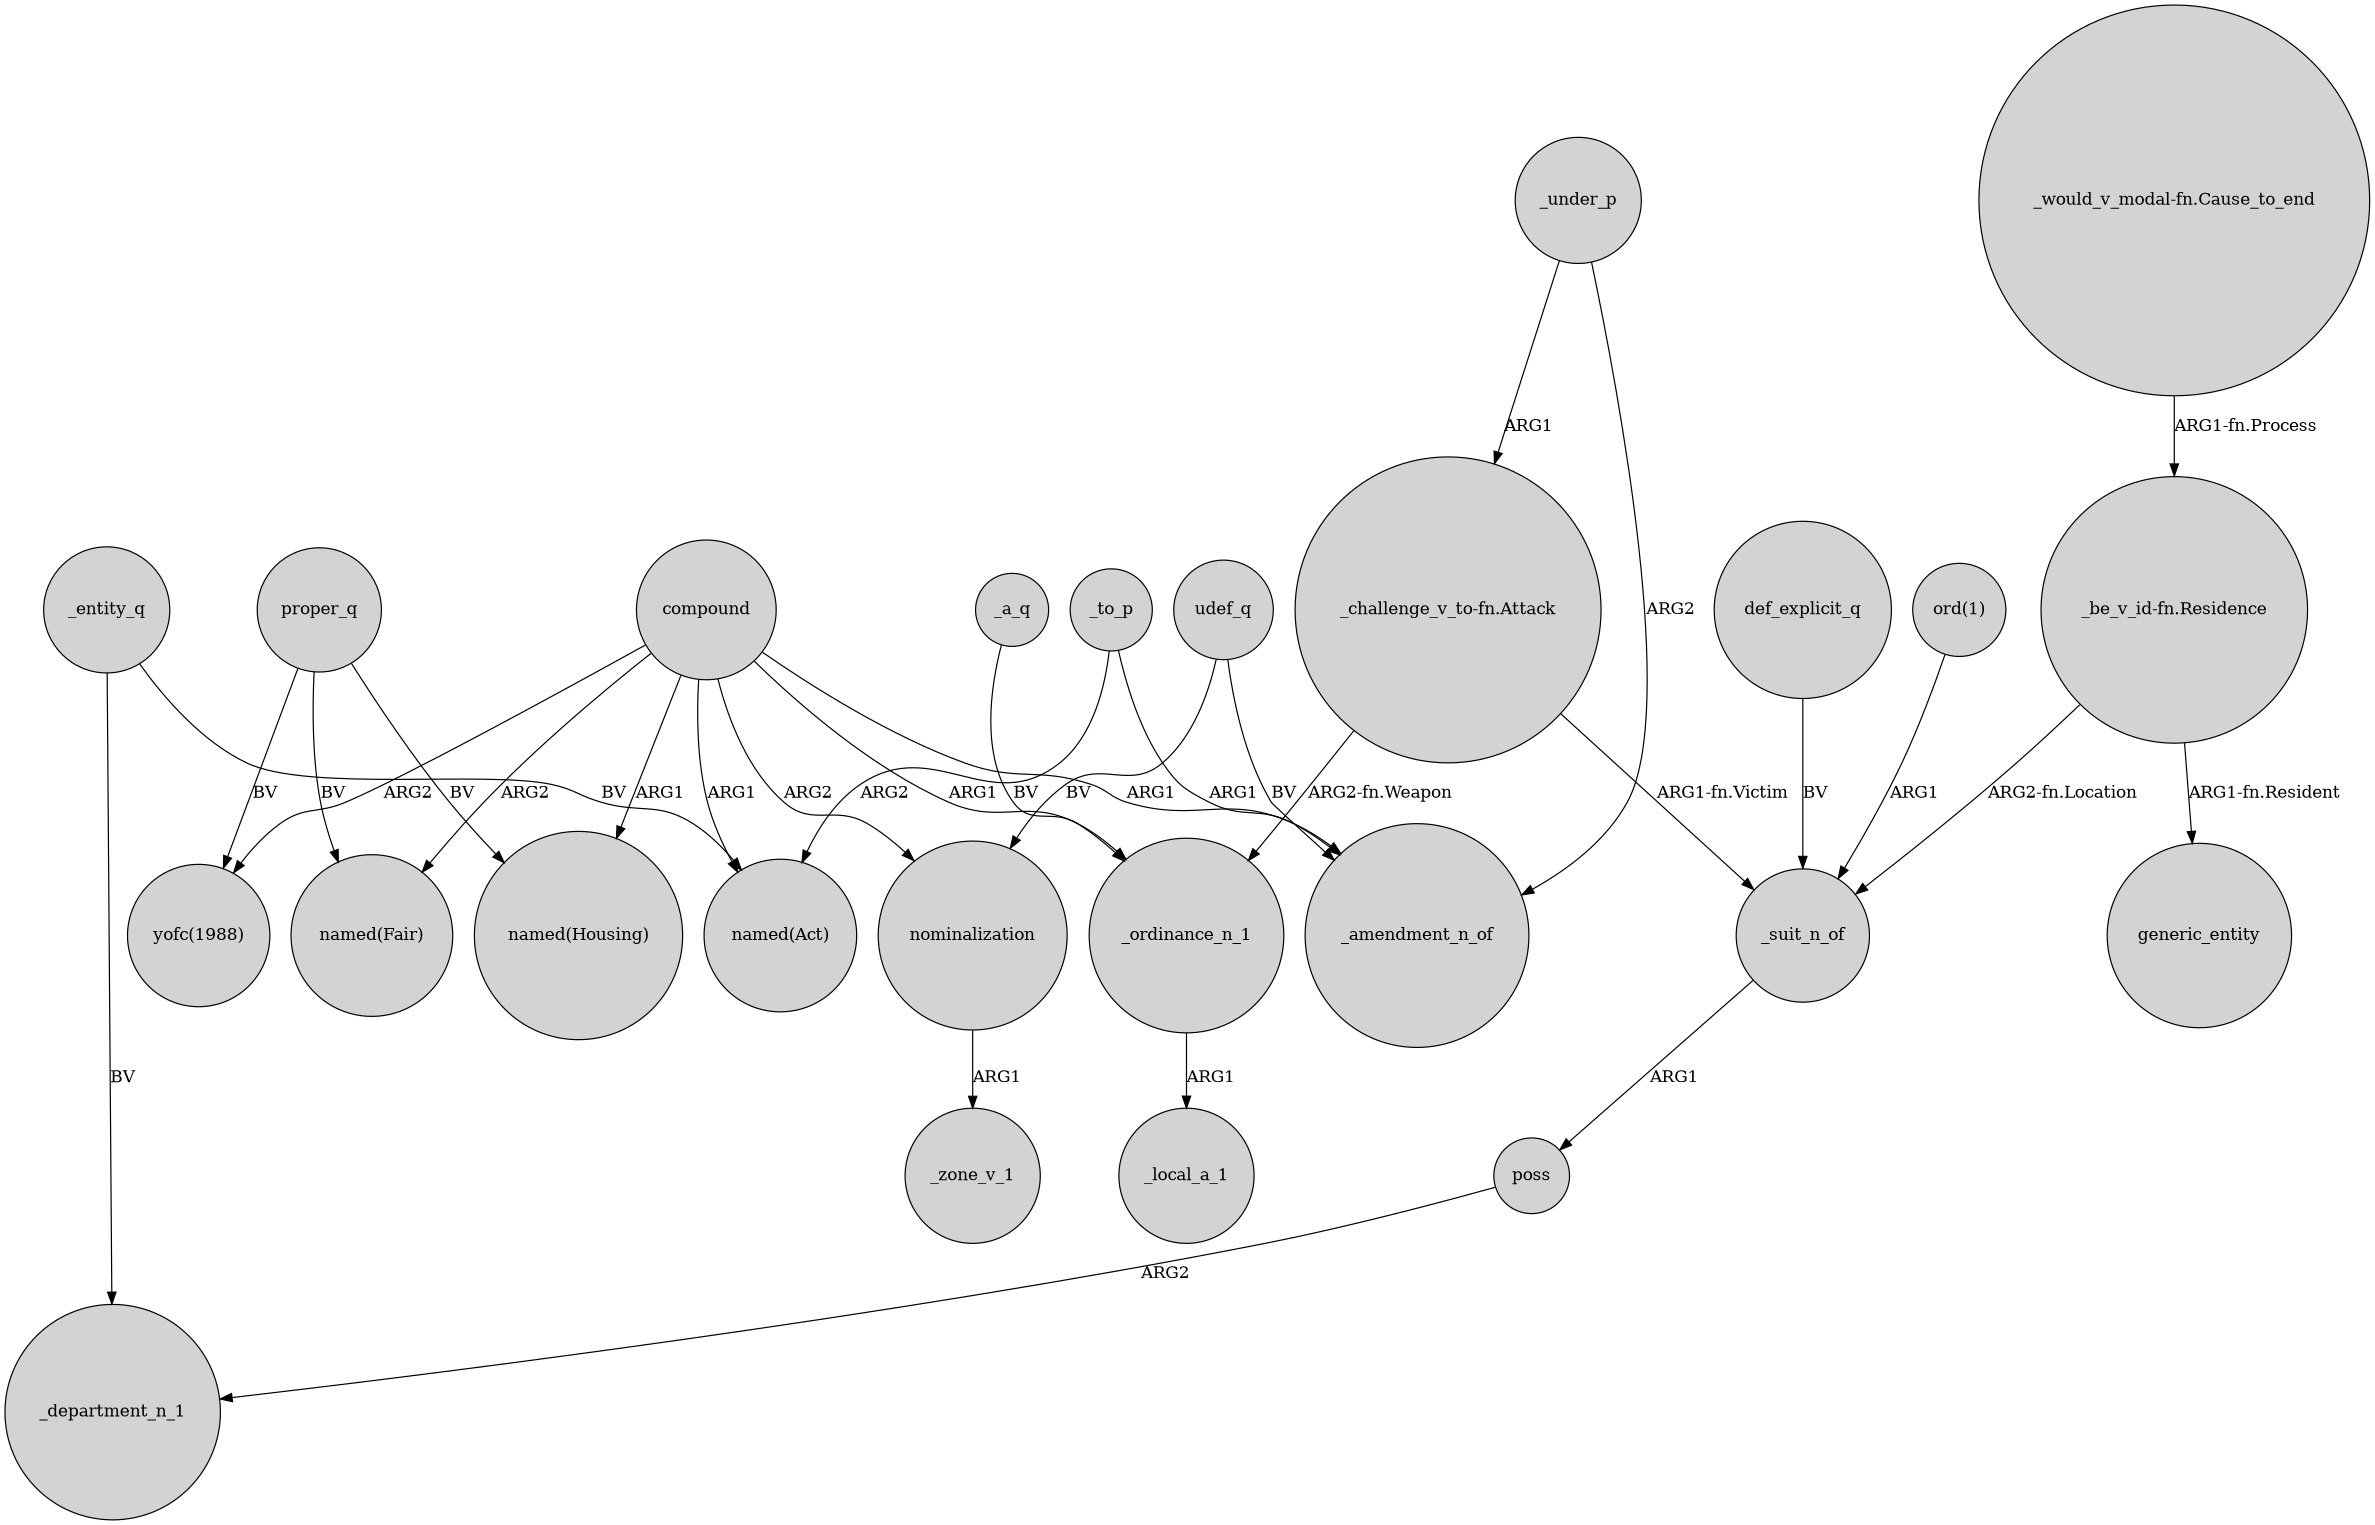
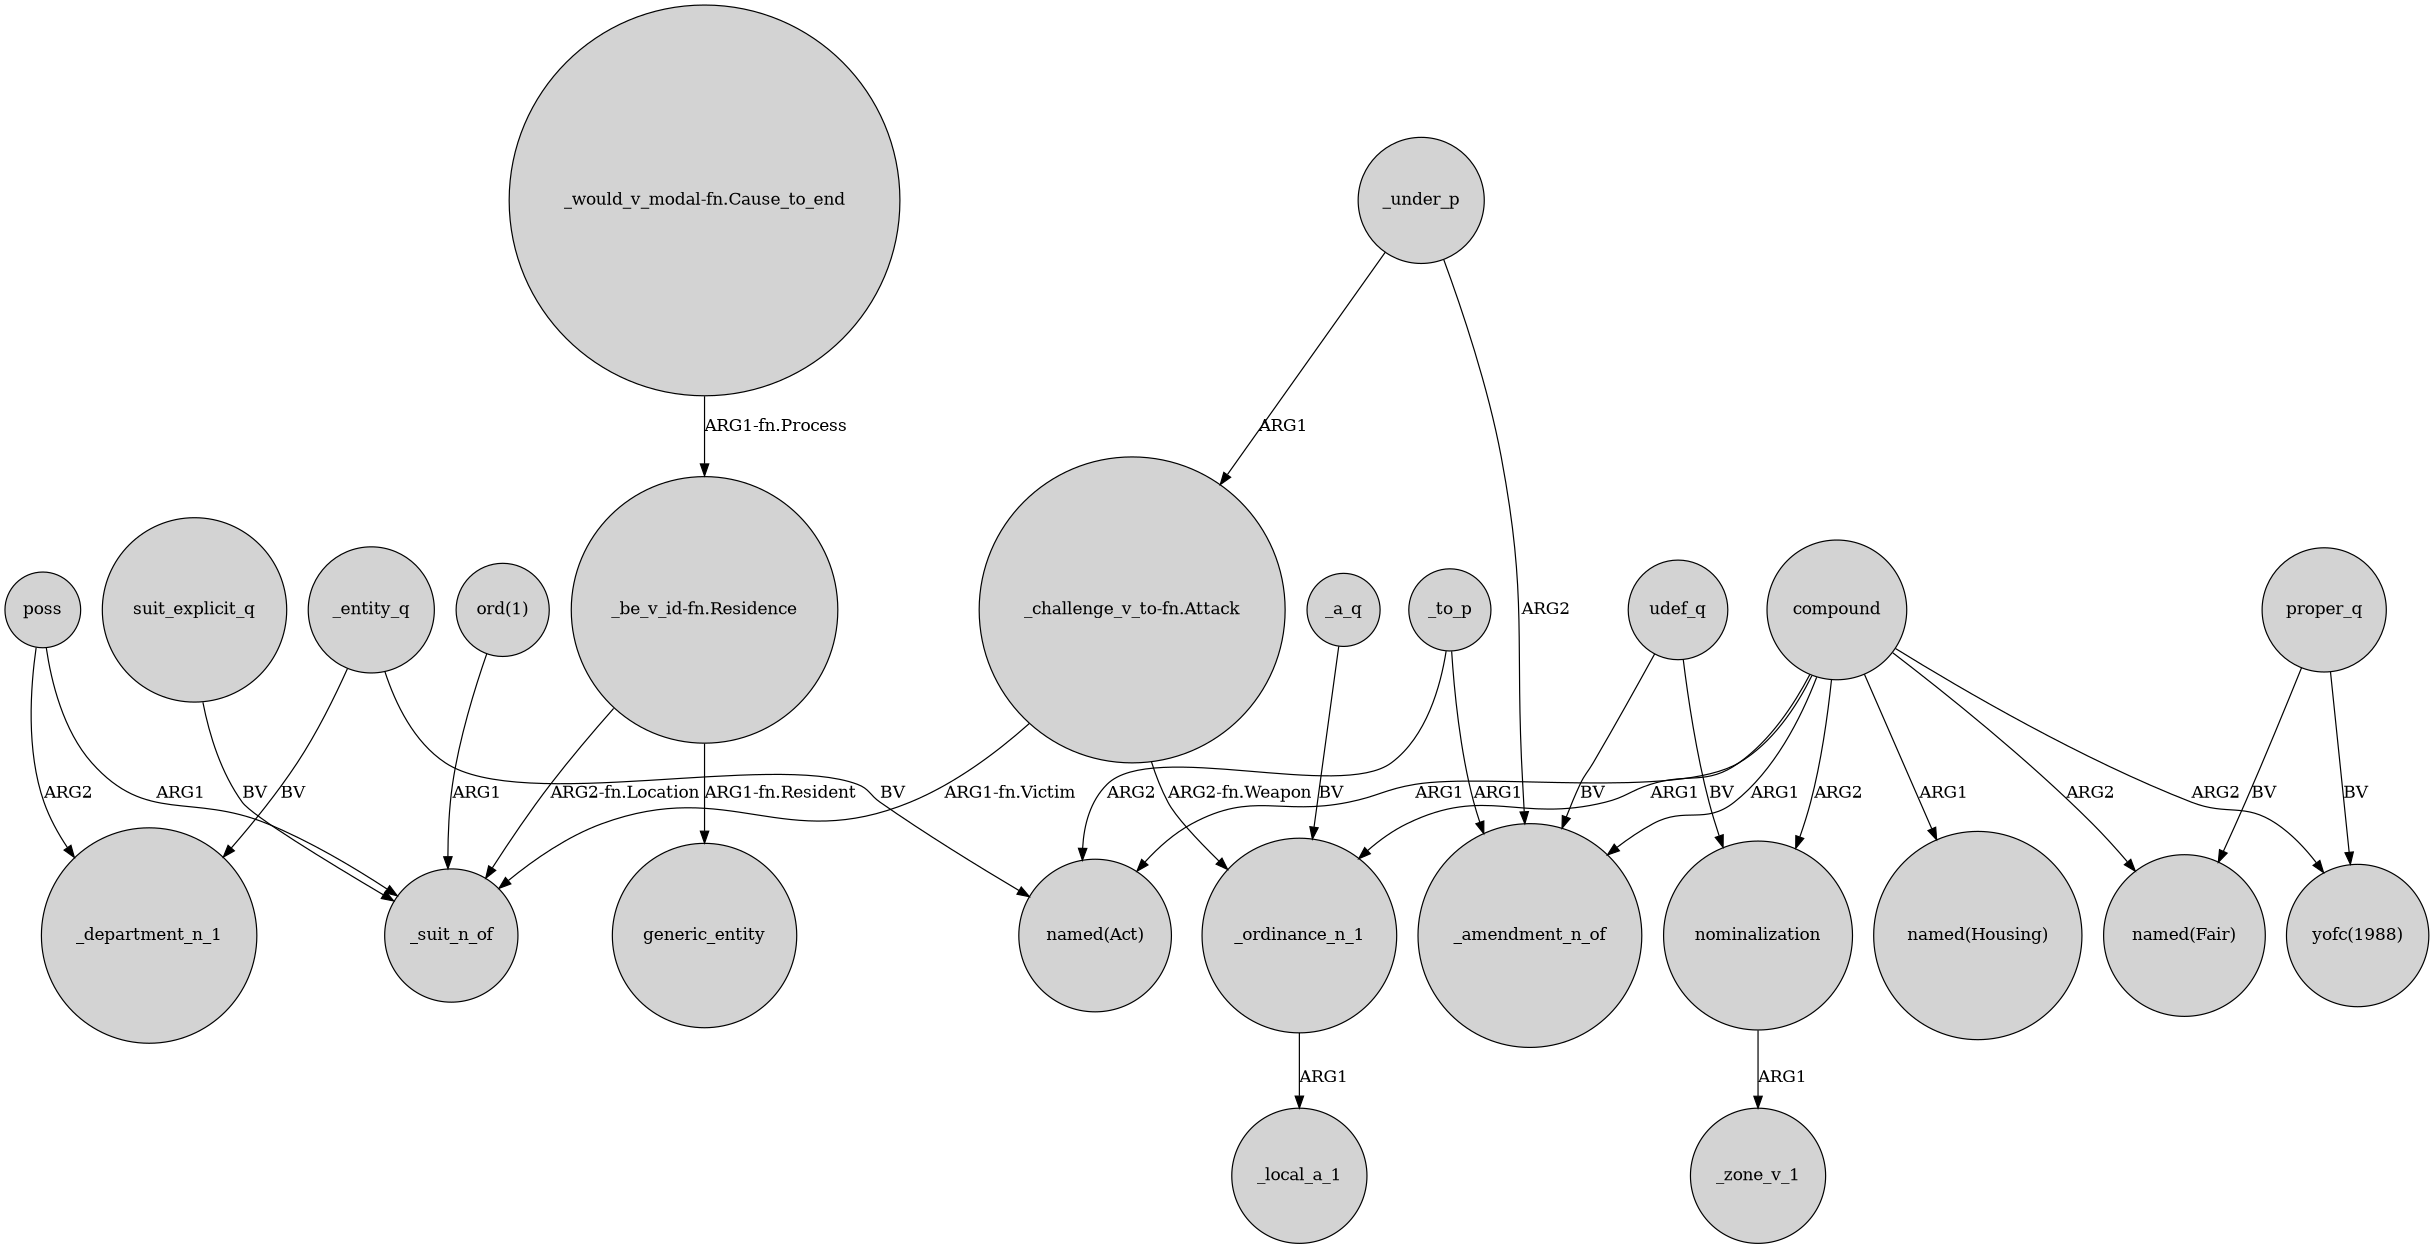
node "def_explicit_q": label "def_explicit_q" -> "suit_explicit_q"
edge "proper_q" -> "named(Housing)": removed, label "BV"
edge "_suit_n_of" -> "poss": reversed
